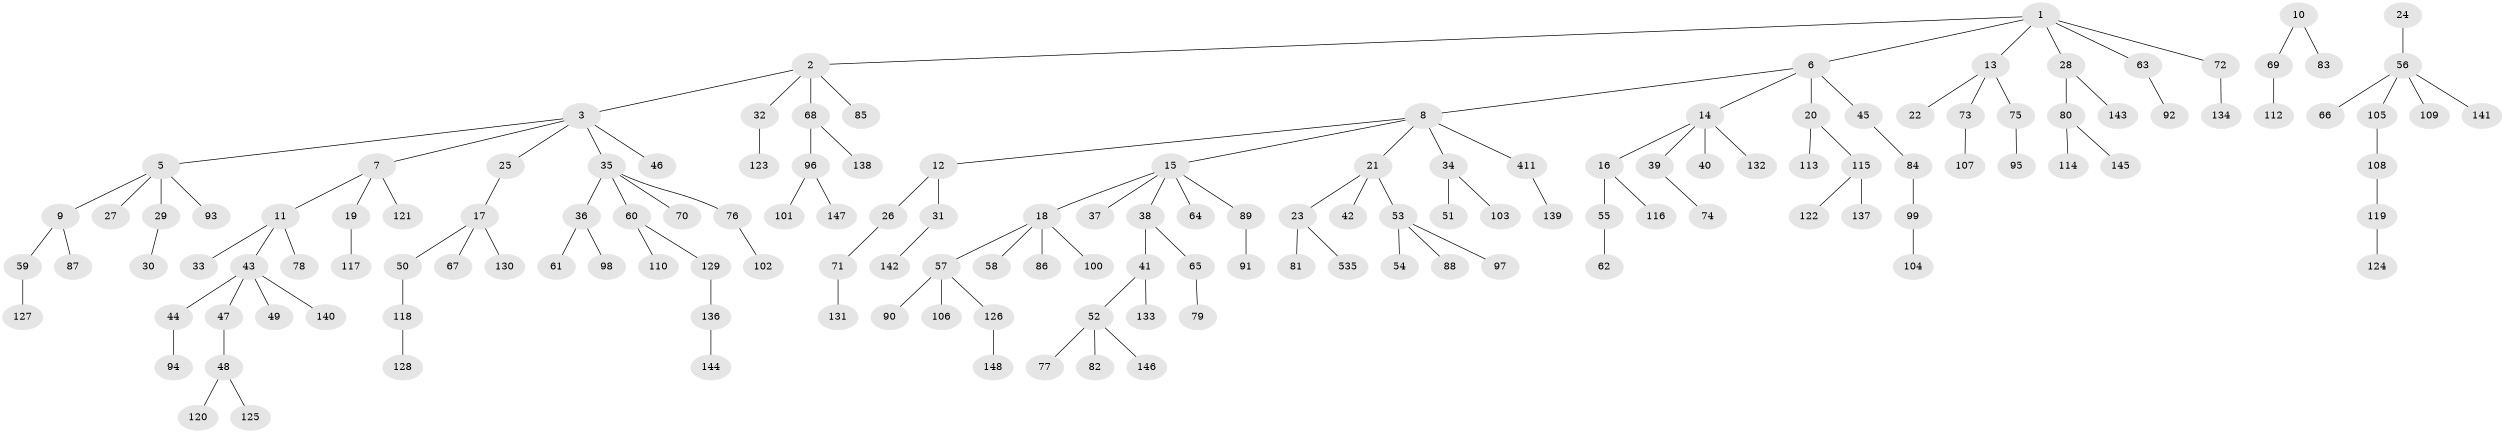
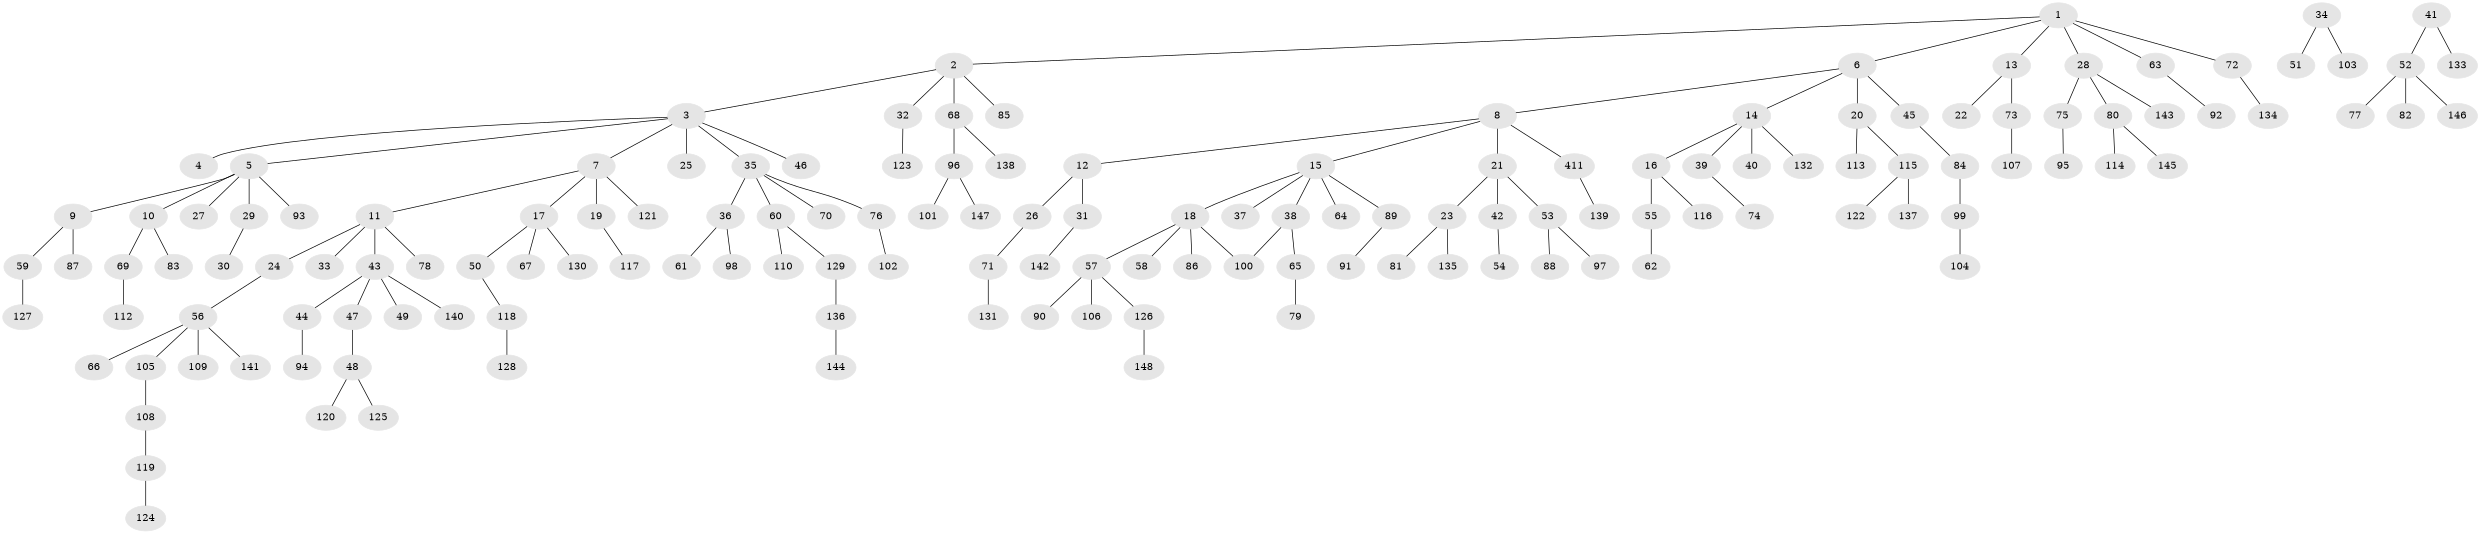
edge "13" -- "75": now "28" -- "75"
edge "8" -- "34": removed
node "4": added
edge "5" -- "10": added
edge "25" -- "17": now "7" -- "17"
edge "11" -- "24": added
edge "38" -- "41": now "38" -- "100"
edge "53" -- "54": now "42" -- "54"
node "535": label "535" -> "135"
